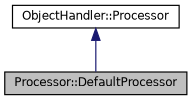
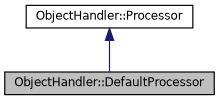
node "Processor::DefaultProcessor": label "Processor::DefaultProcessor" -> "ObjectHandler::DefaultProcessor"
